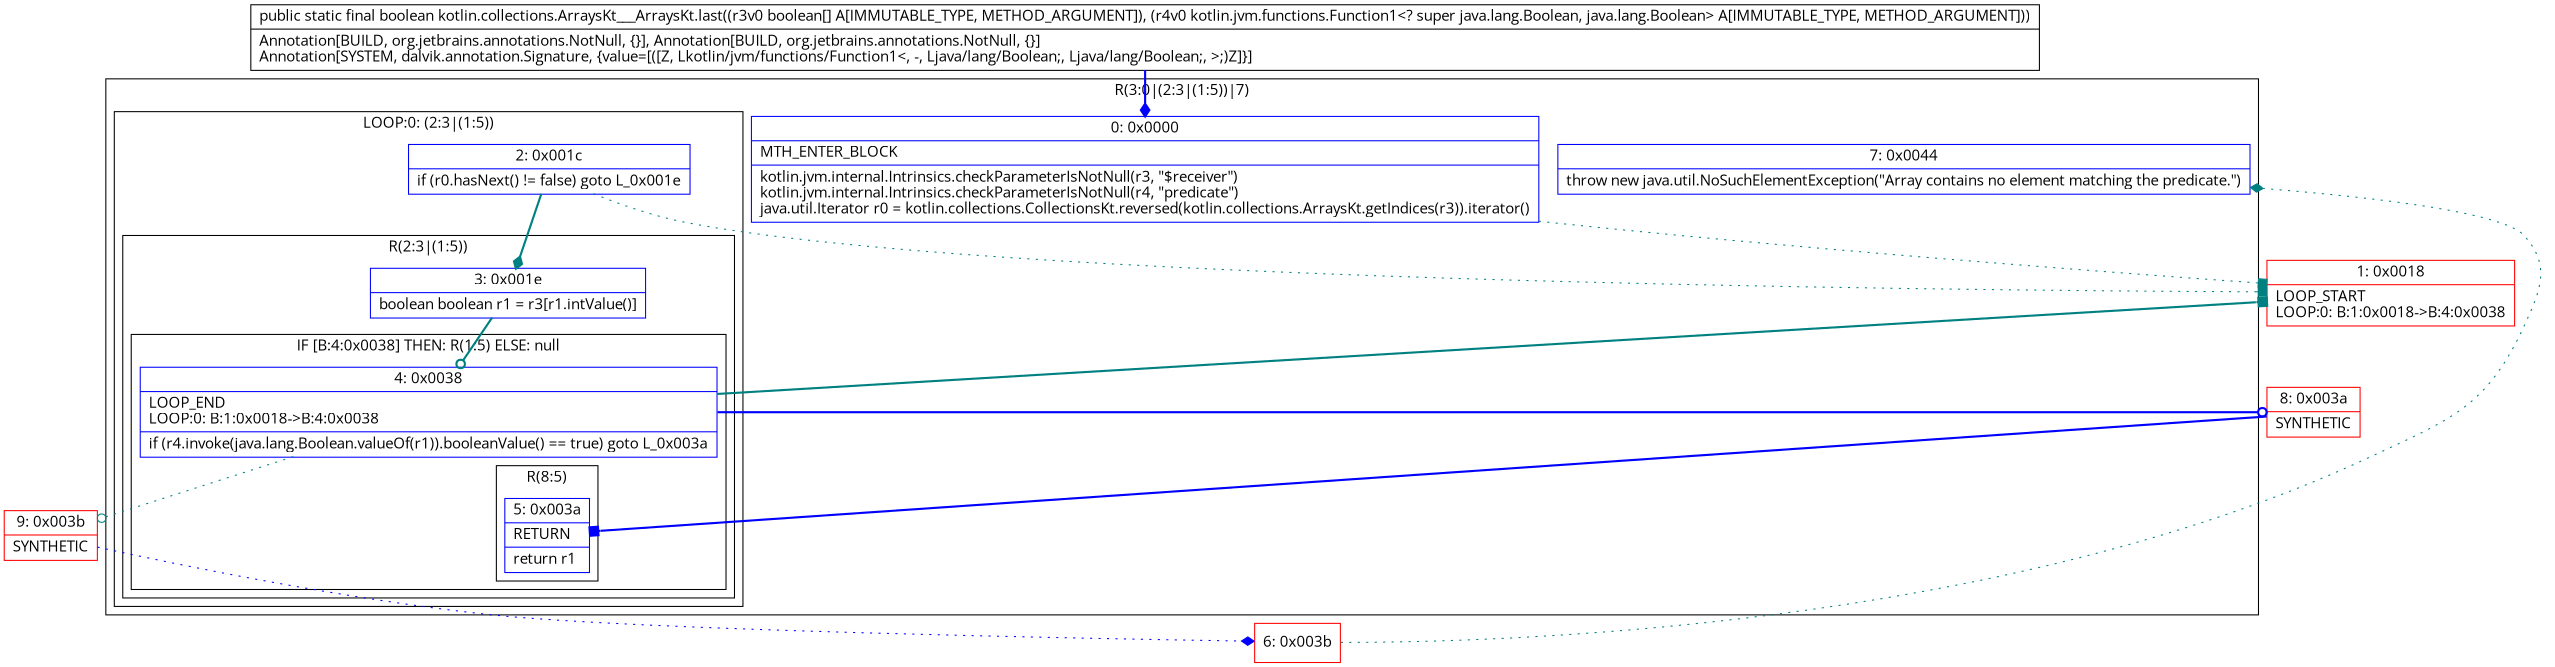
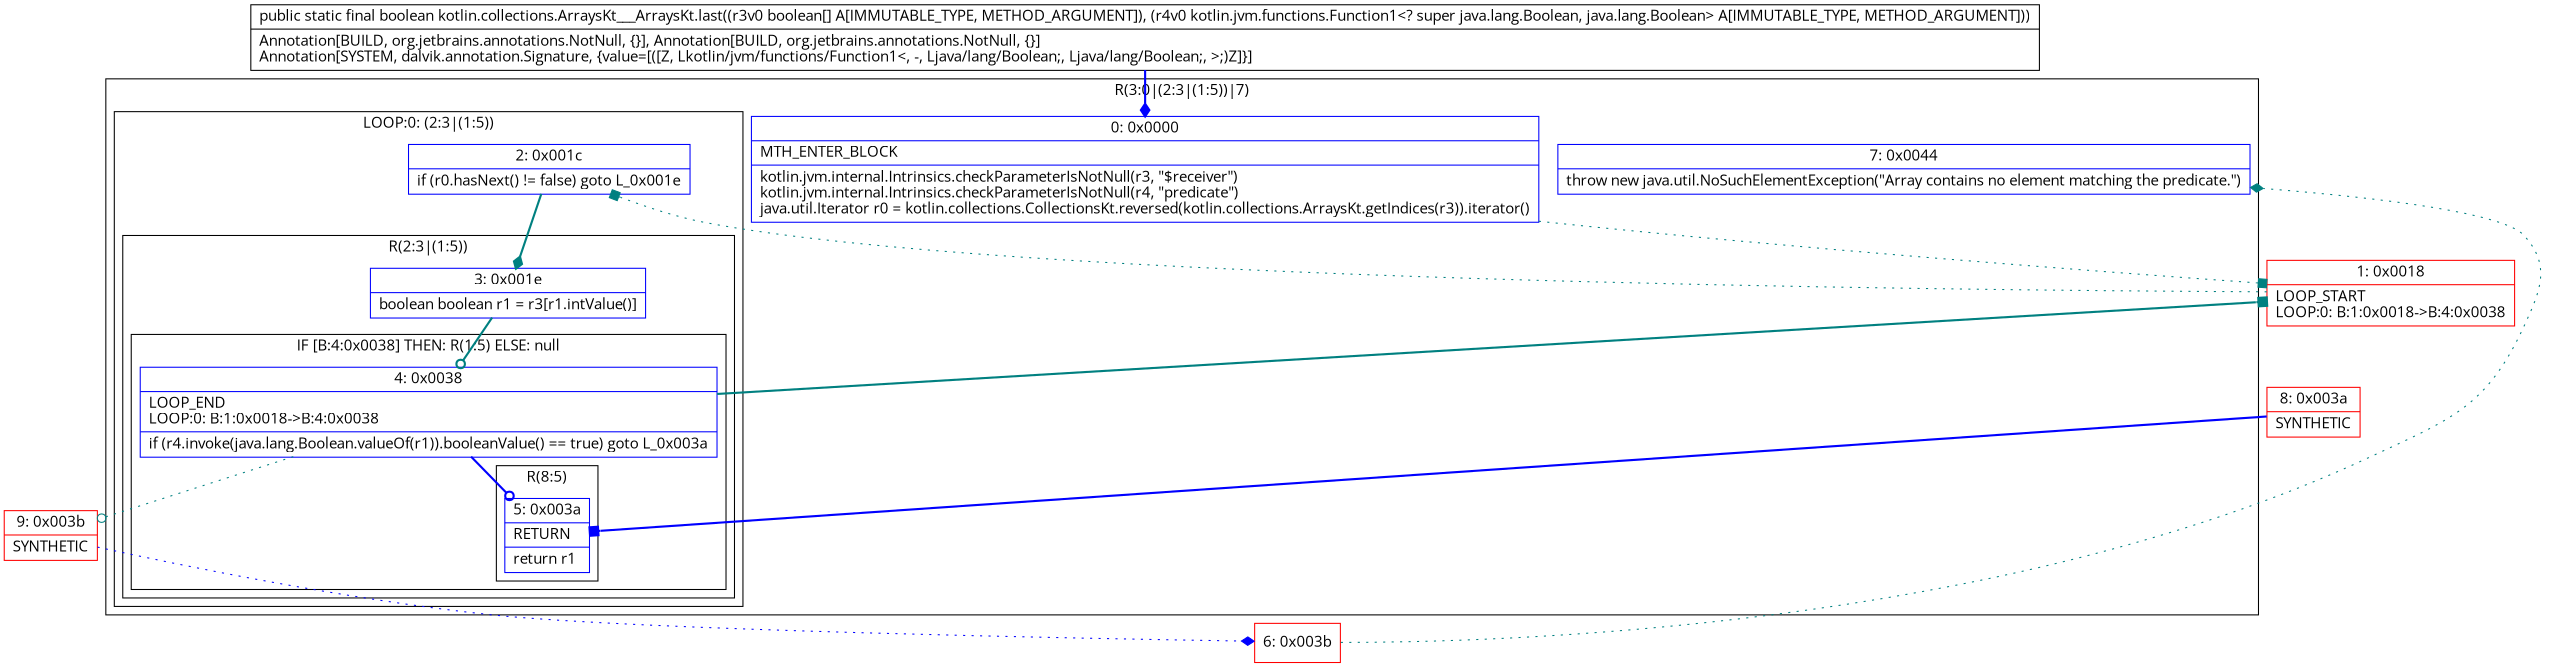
edge "2: 0x001c" -> "1: 0x0018": reversed
edge "4: 0x0038" -> "8: 0x003a": now "4: 0x0038" -> "5: 0x003a"
